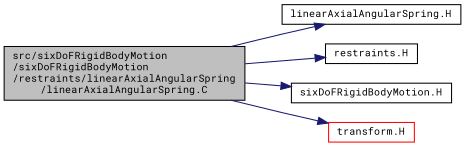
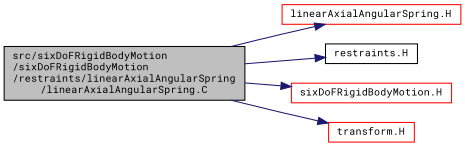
node "linearAxialAngularSpring.H": color black -> red
node "sixDoFRigidBodyMotion.H": color black -> red
